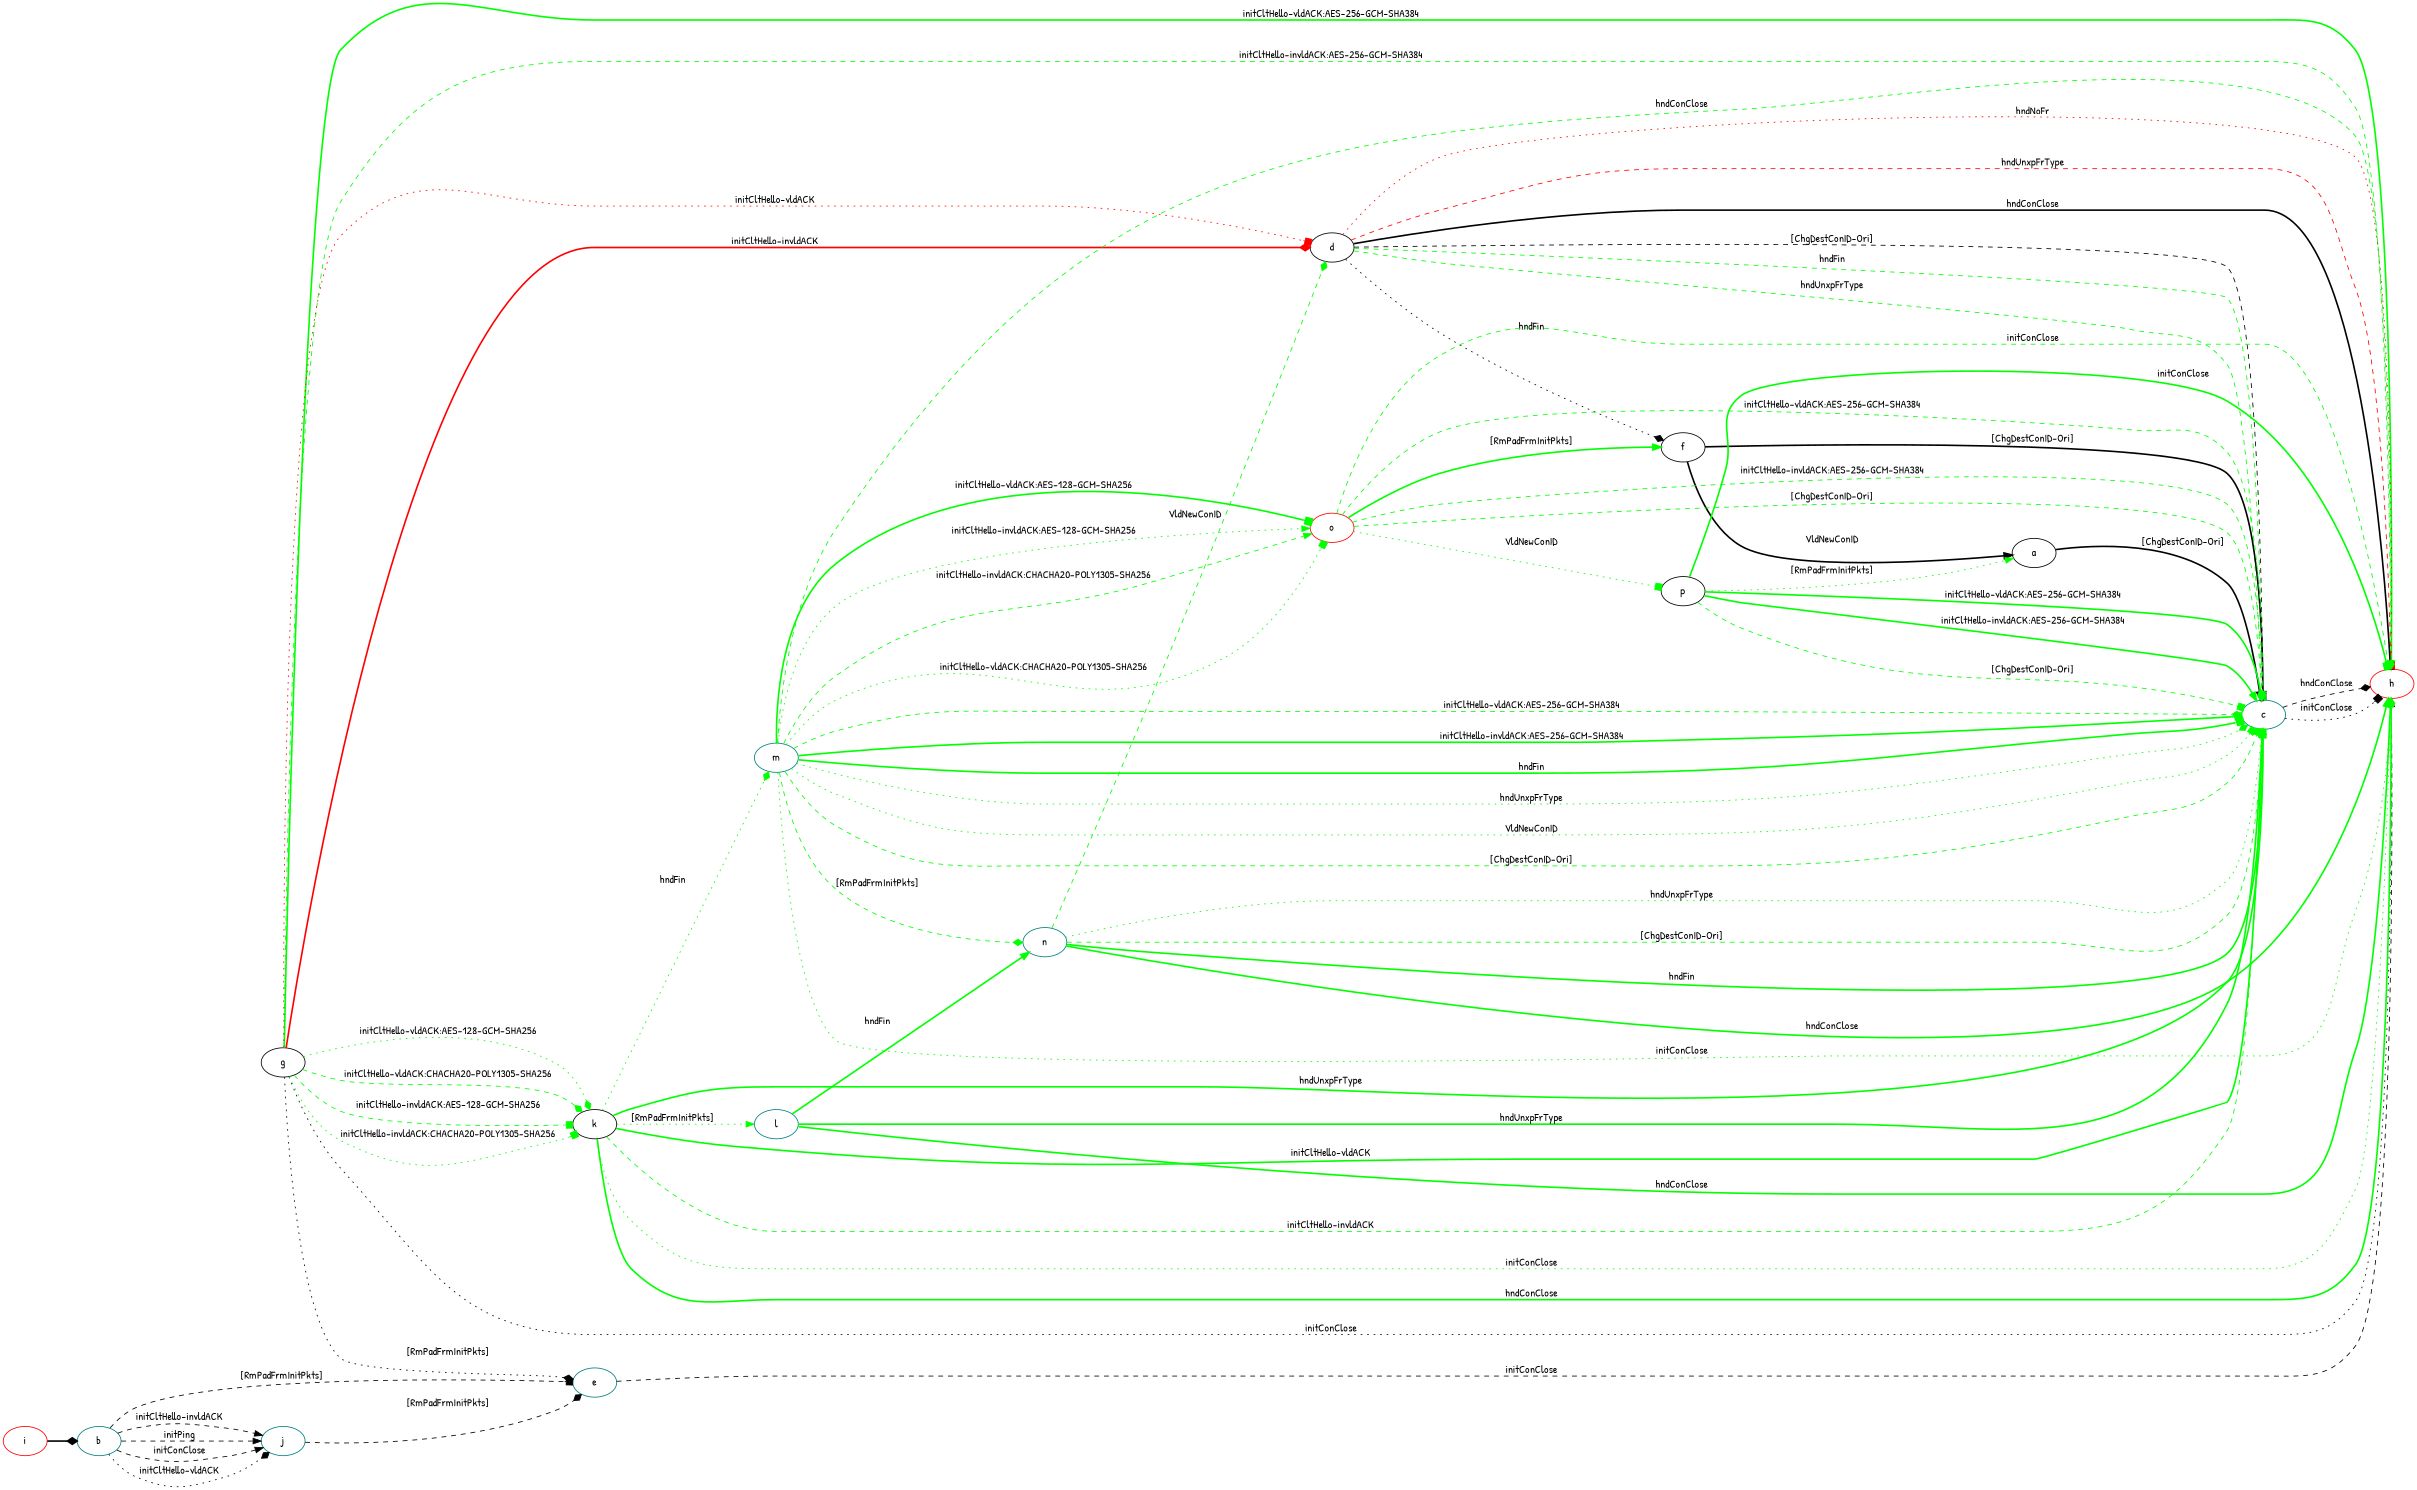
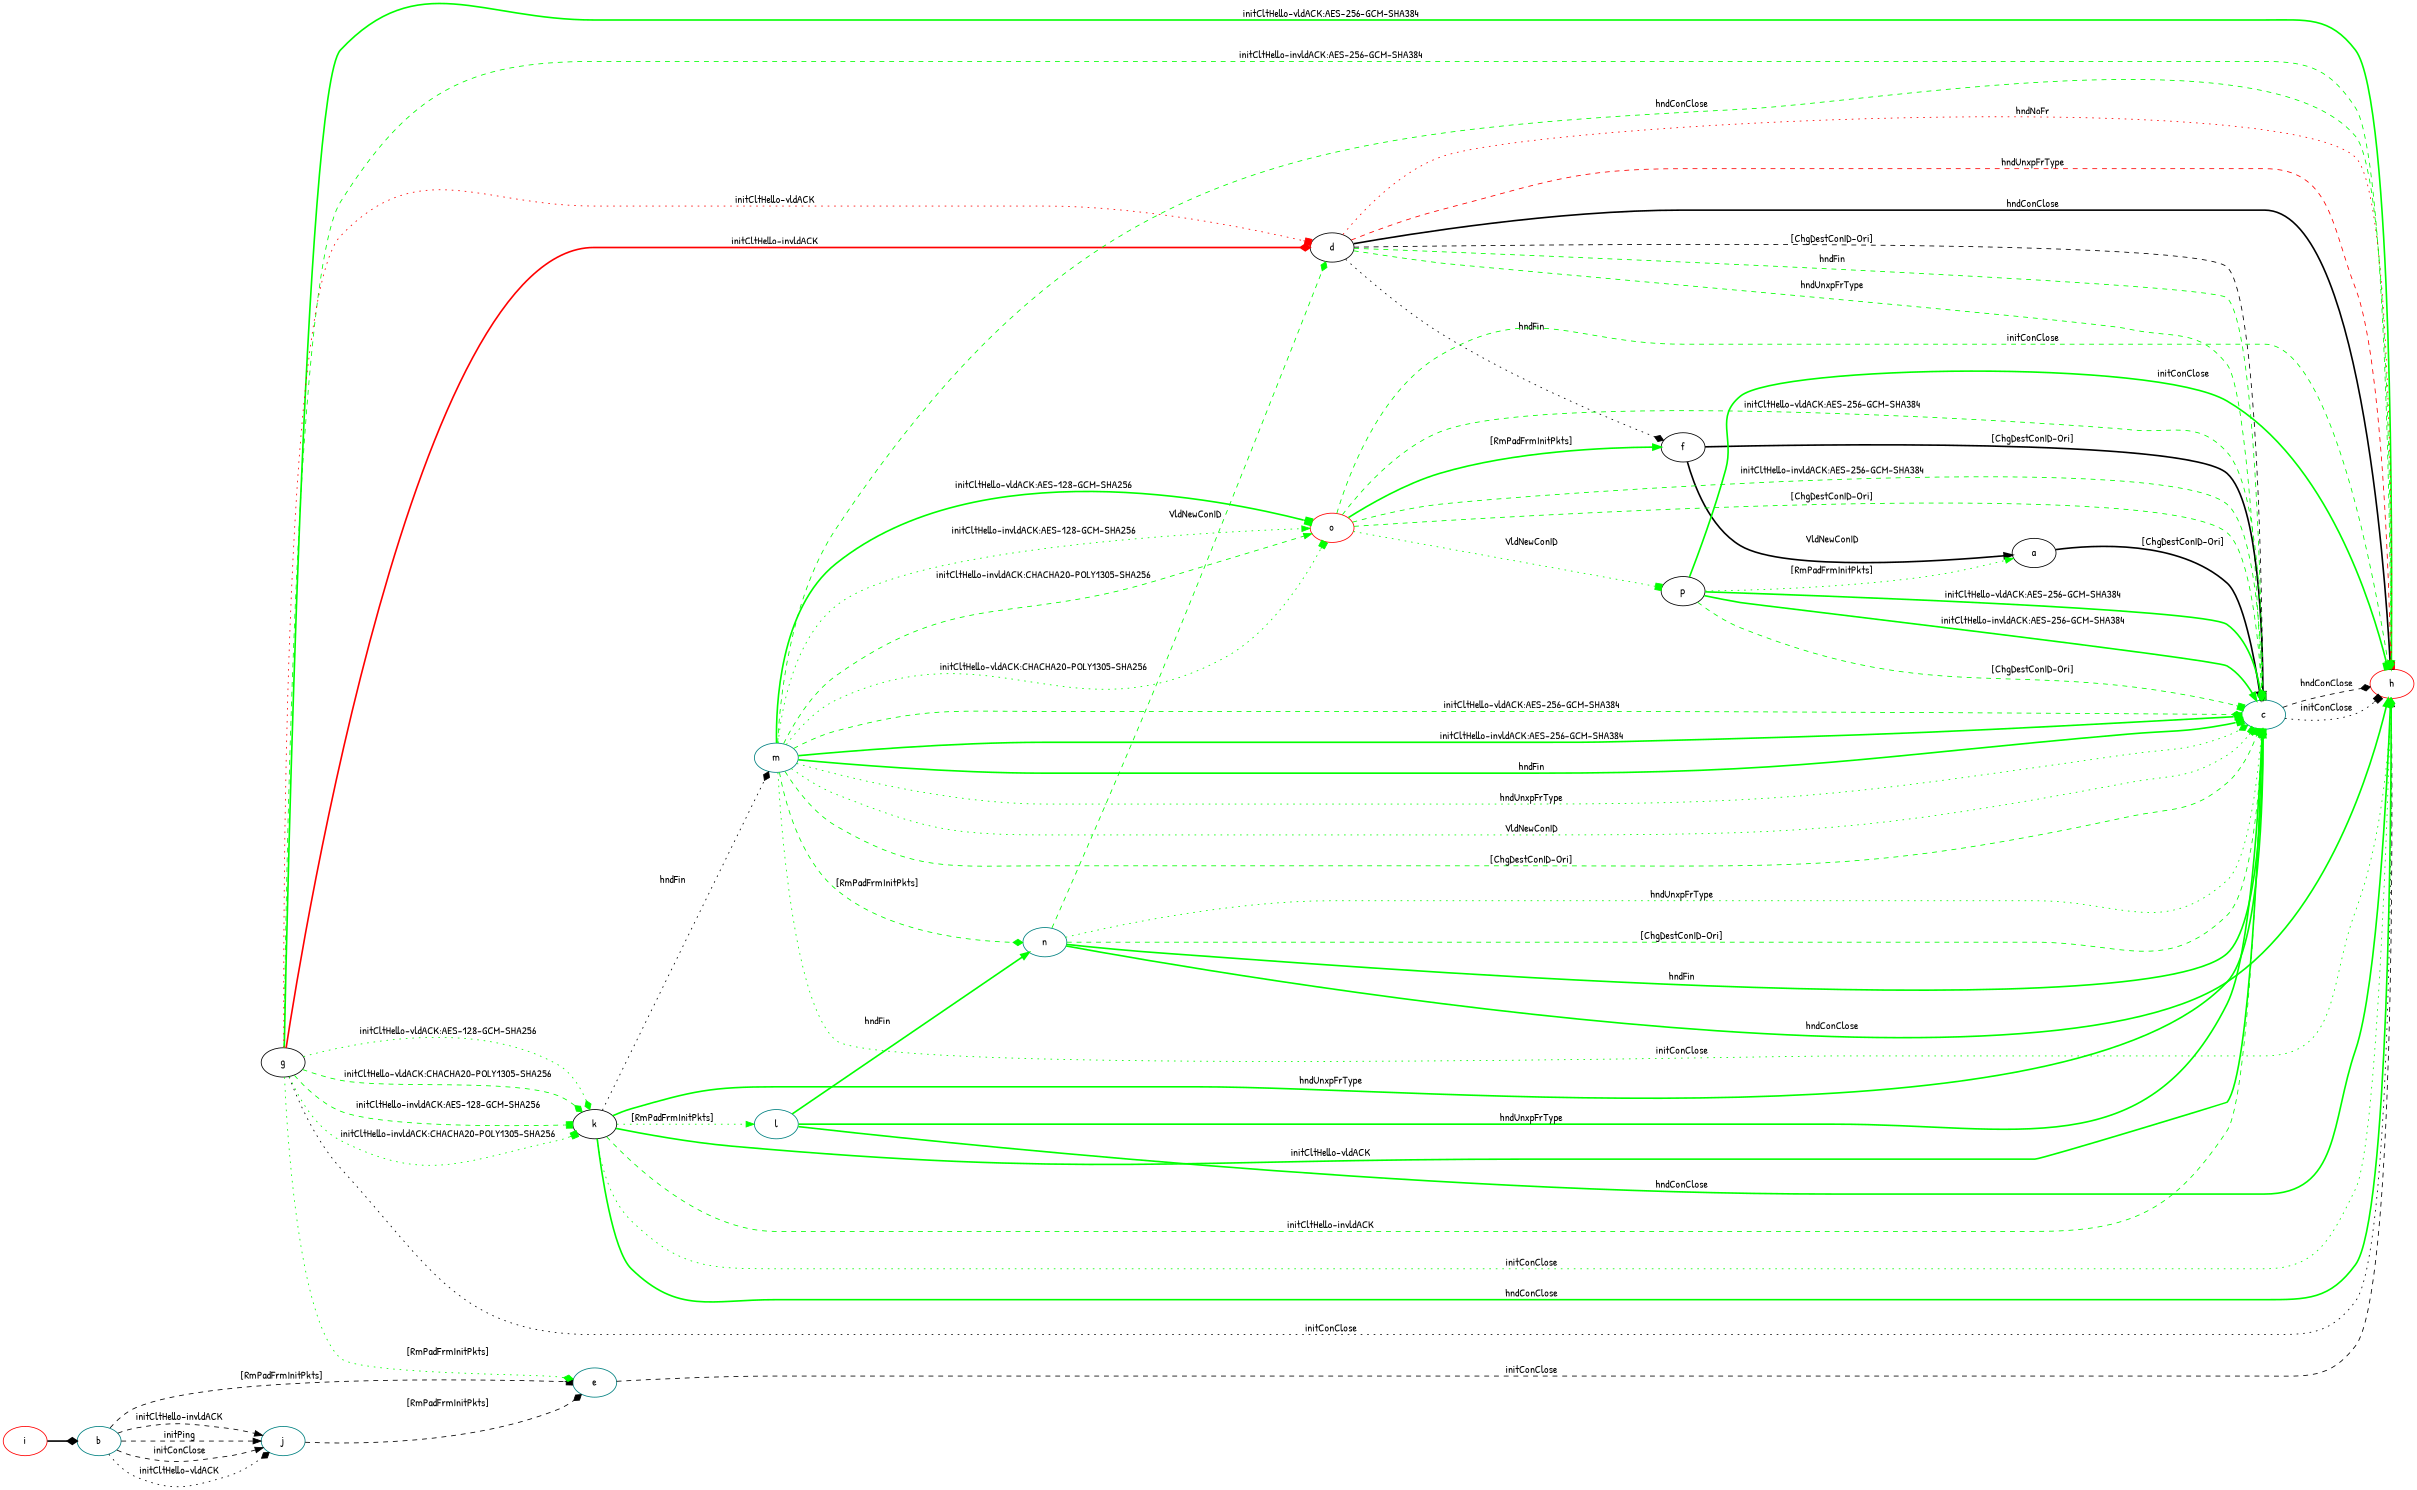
edge "k" -> "m": color green -> black
edge "g" -> "e": color black -> green
